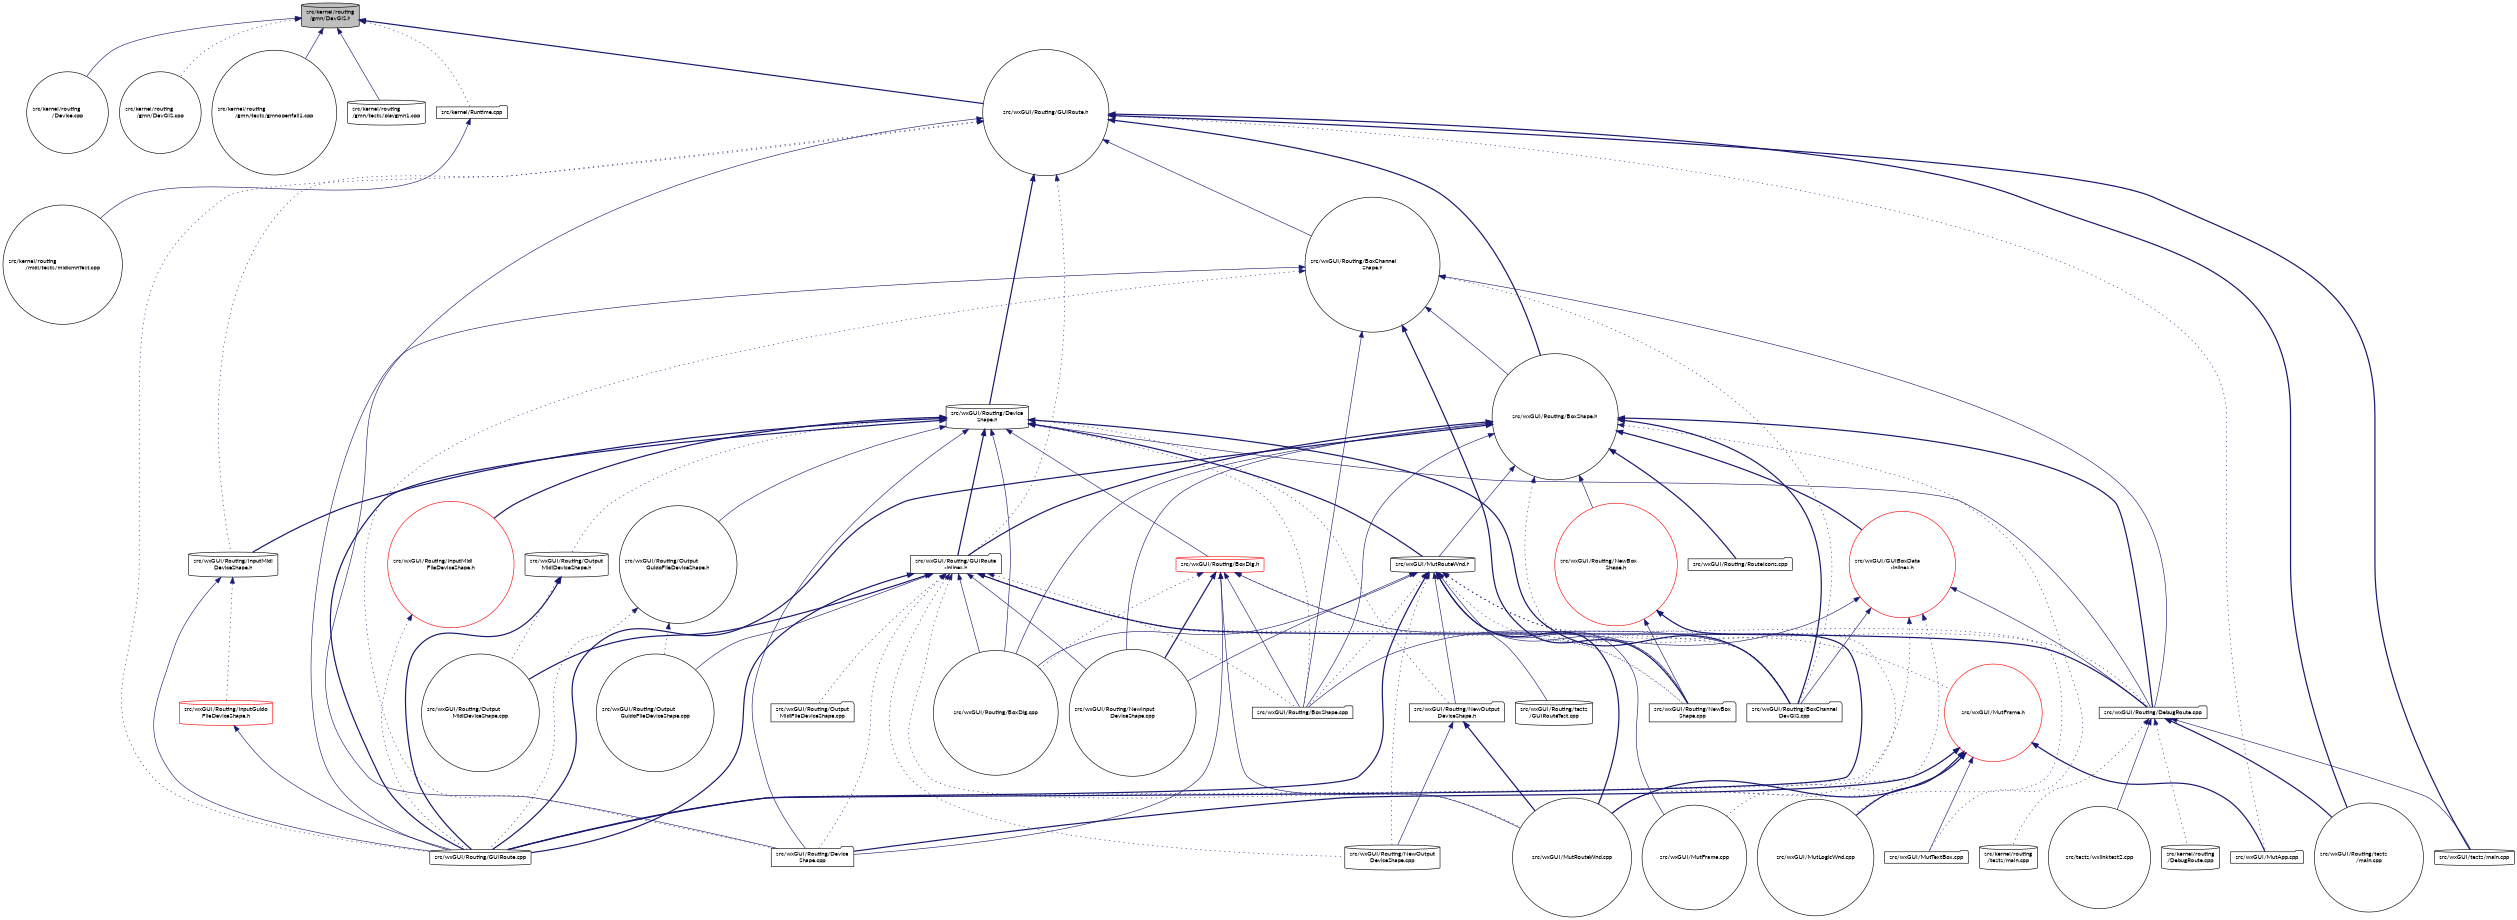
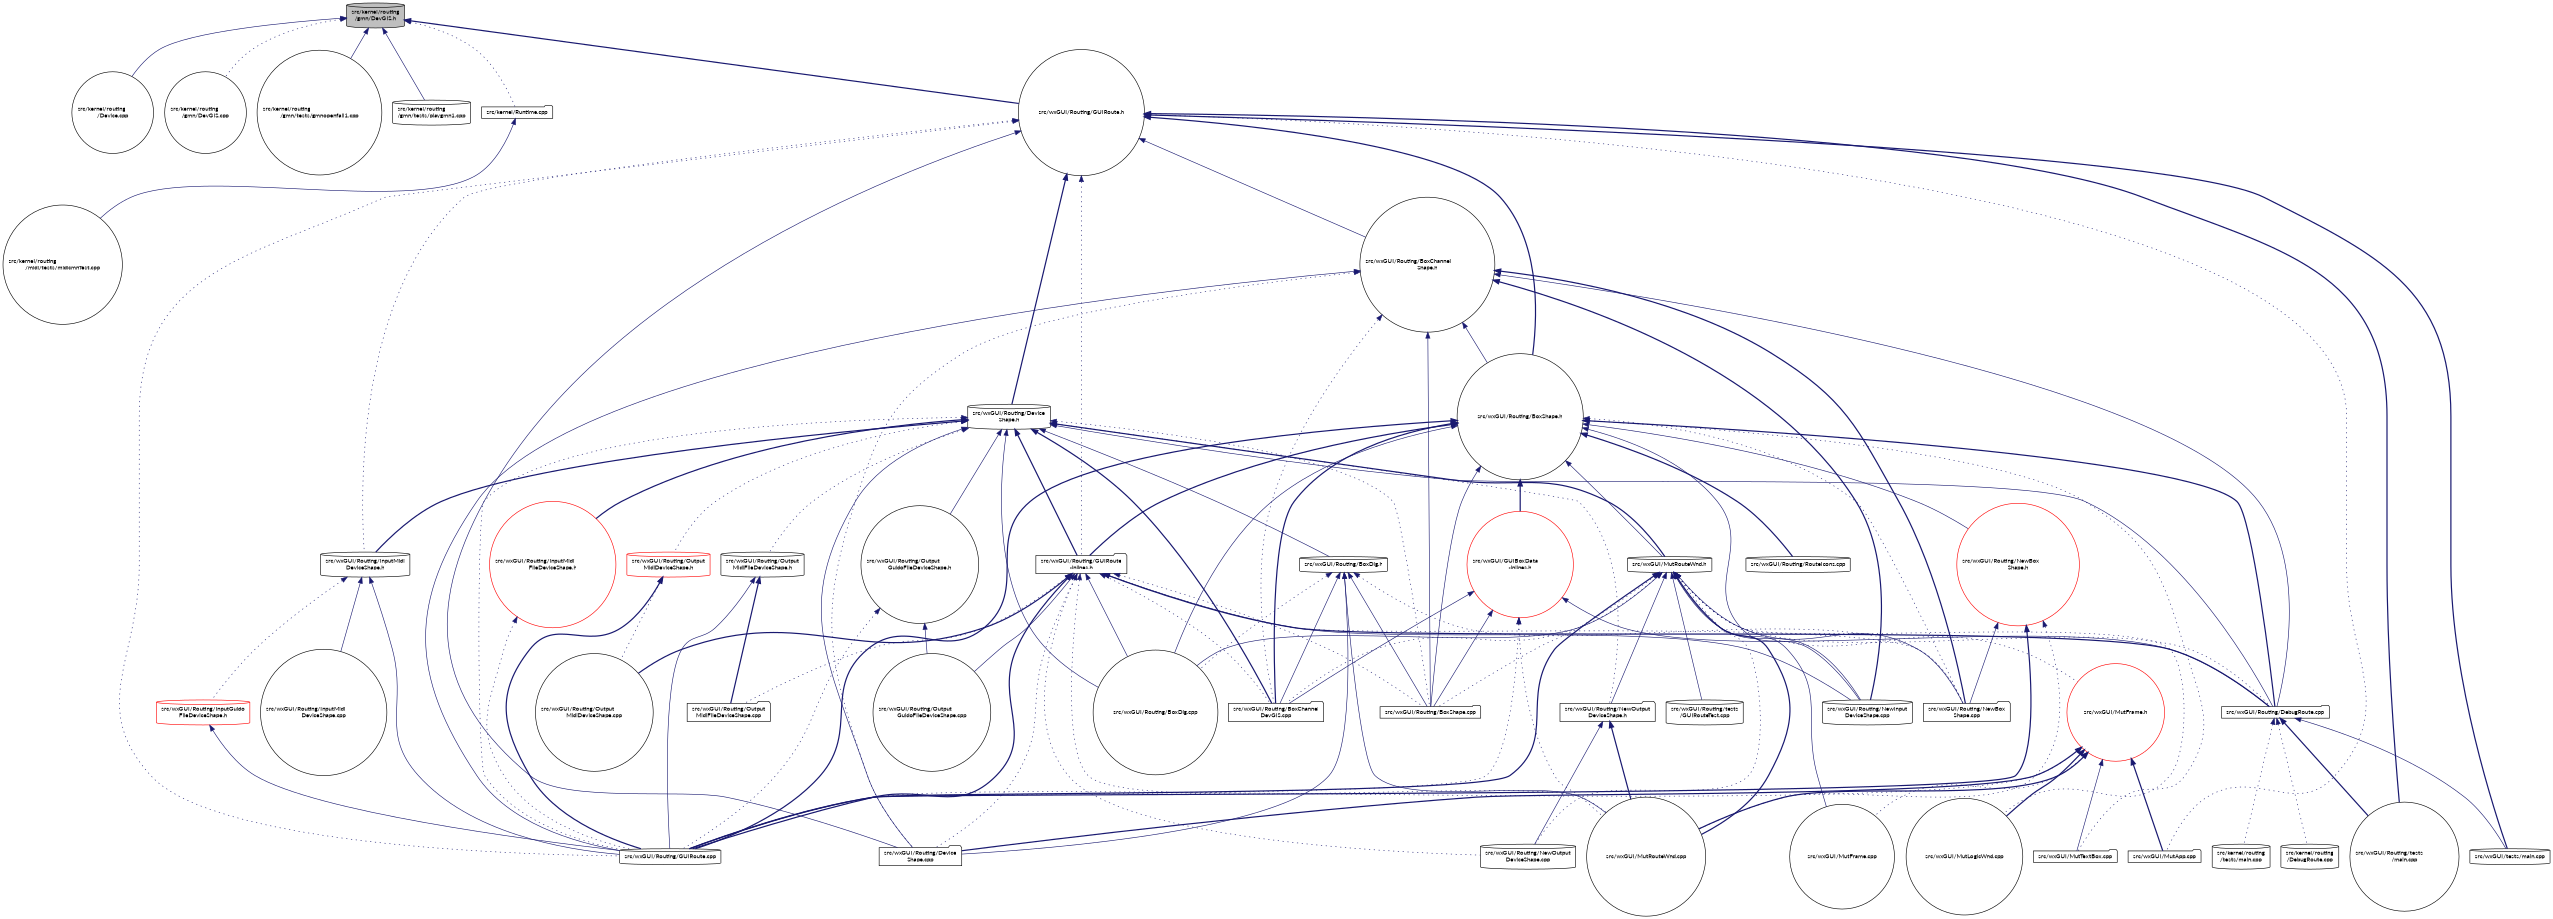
edge "src/wxGUI/Routing/GUIRoute.cpp" -> "src/wxGUI/Routing/Device Shape.h": style bold -> dotted
node "src/wxGUI/Routing/Output MidiDeviceShape.h": color black -> red
node "src/wxGUI/Routing/Output MidiFileDeviceShape.h": added
node "src/wxGUI/Routing/BoxDlg.h": color red -> black
node "src/wxGUI/Routing/RouteIcons.cpp": shape folder -> cylinder
edge "src/wxGUI/Routing/NewInput DeviceShape.cpp" -> "src/wxGUI/Routing/BoxDlg.h": now "src/wxGUI/Routing/NewInput DeviceShape.cpp" -> "src/wxGUI/Routing/BoxChannel Shape.h"
edge "src/wxGUI/Routing/Output GuidoFileDeviceShape.cpp" -> "src/wxGUI/Routing/Output GuidoFileDeviceShape.h": style dotted -> solid
node "src/wxGUI/Routing/InputMidi DeviceShape.cpp": added
node "src/wxGUI/Routing/NewInput DeviceShape.cpp": shape circle -> cylinder
node "src/tests/wxlinktest2.cpp": removed
